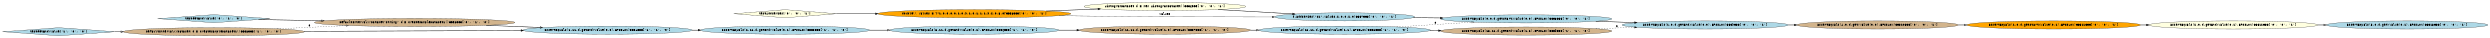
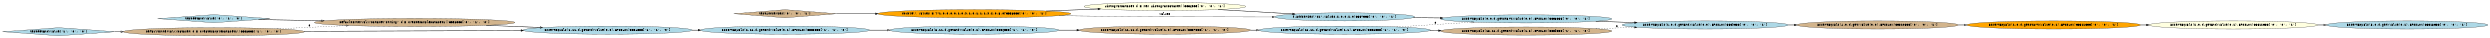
node "testAddSeries['0', '0', '1']": fillcolor lightyellow -> tan
